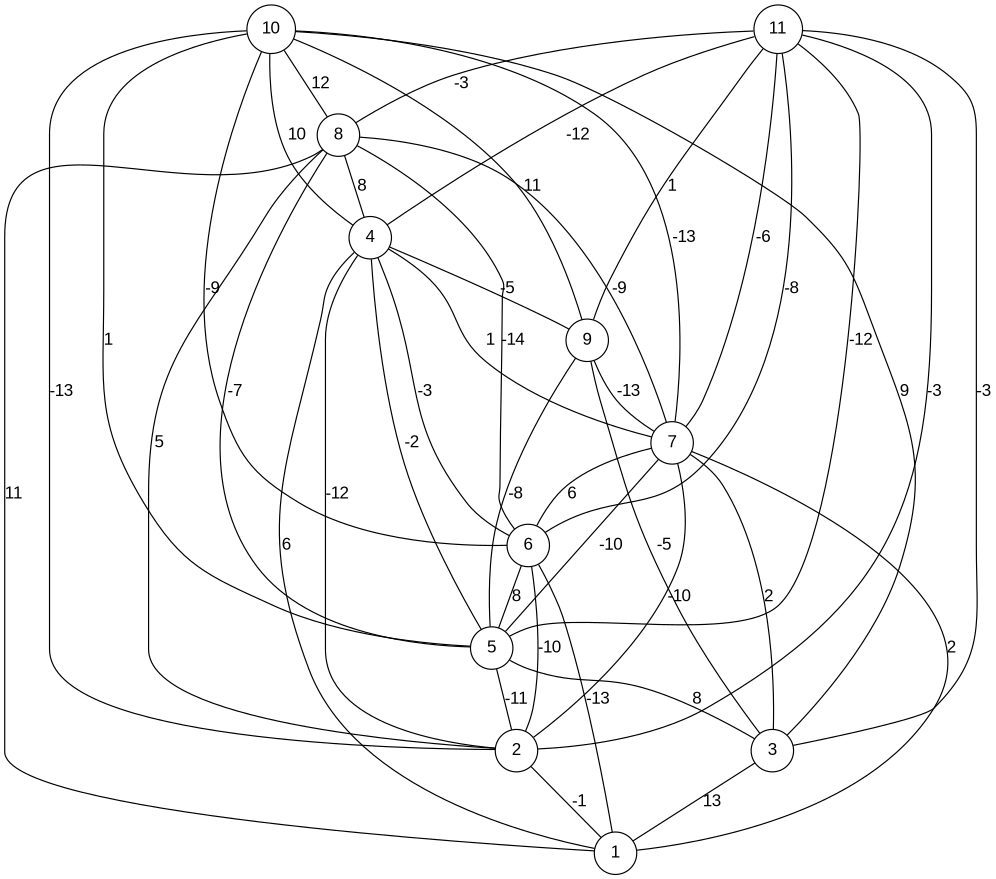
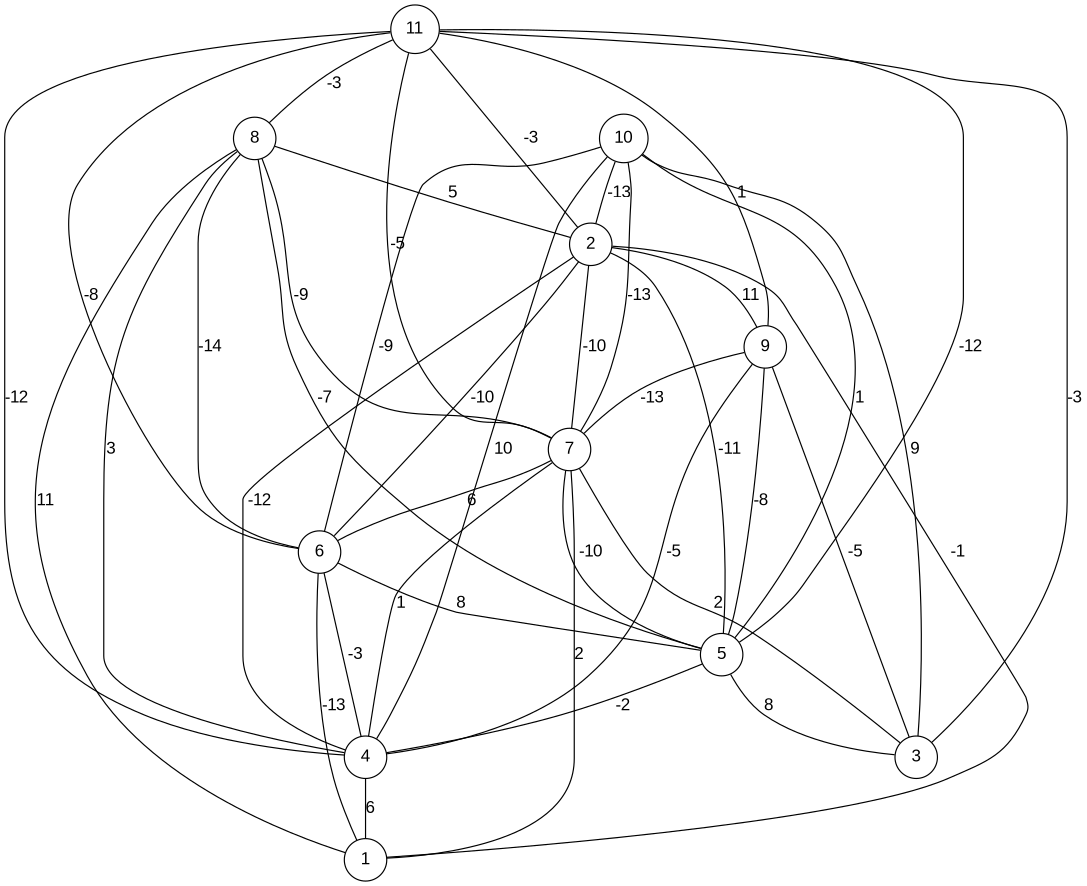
edge "10" -- "8": removed, label "12"
edge "10" -- "9": now "2" -- "9"
edge "8" -- "4": label "8" -> "3"
edge "11" -- "7": label "-6" -> "-5"
edge "3" -- "1": removed, label "13"
